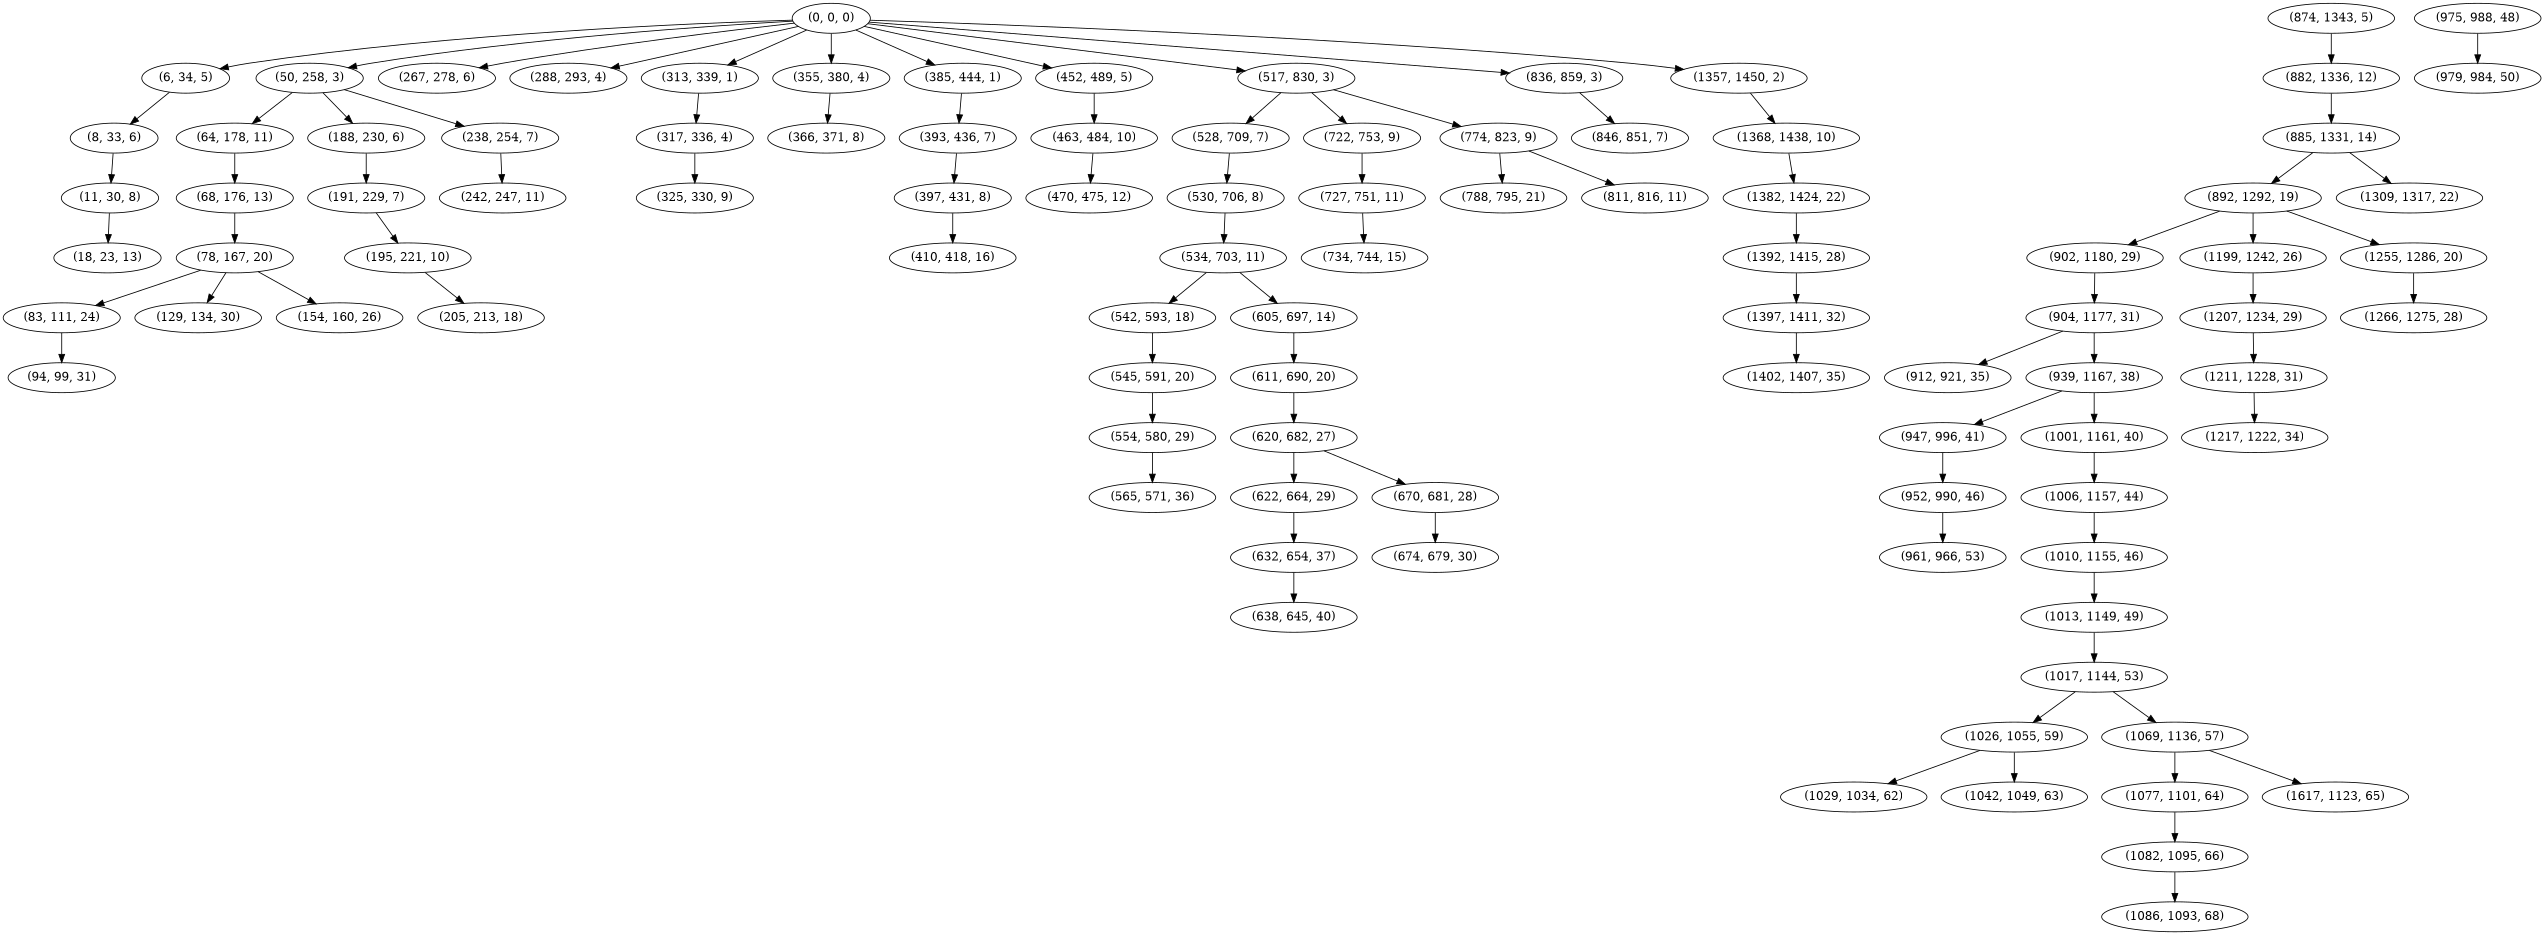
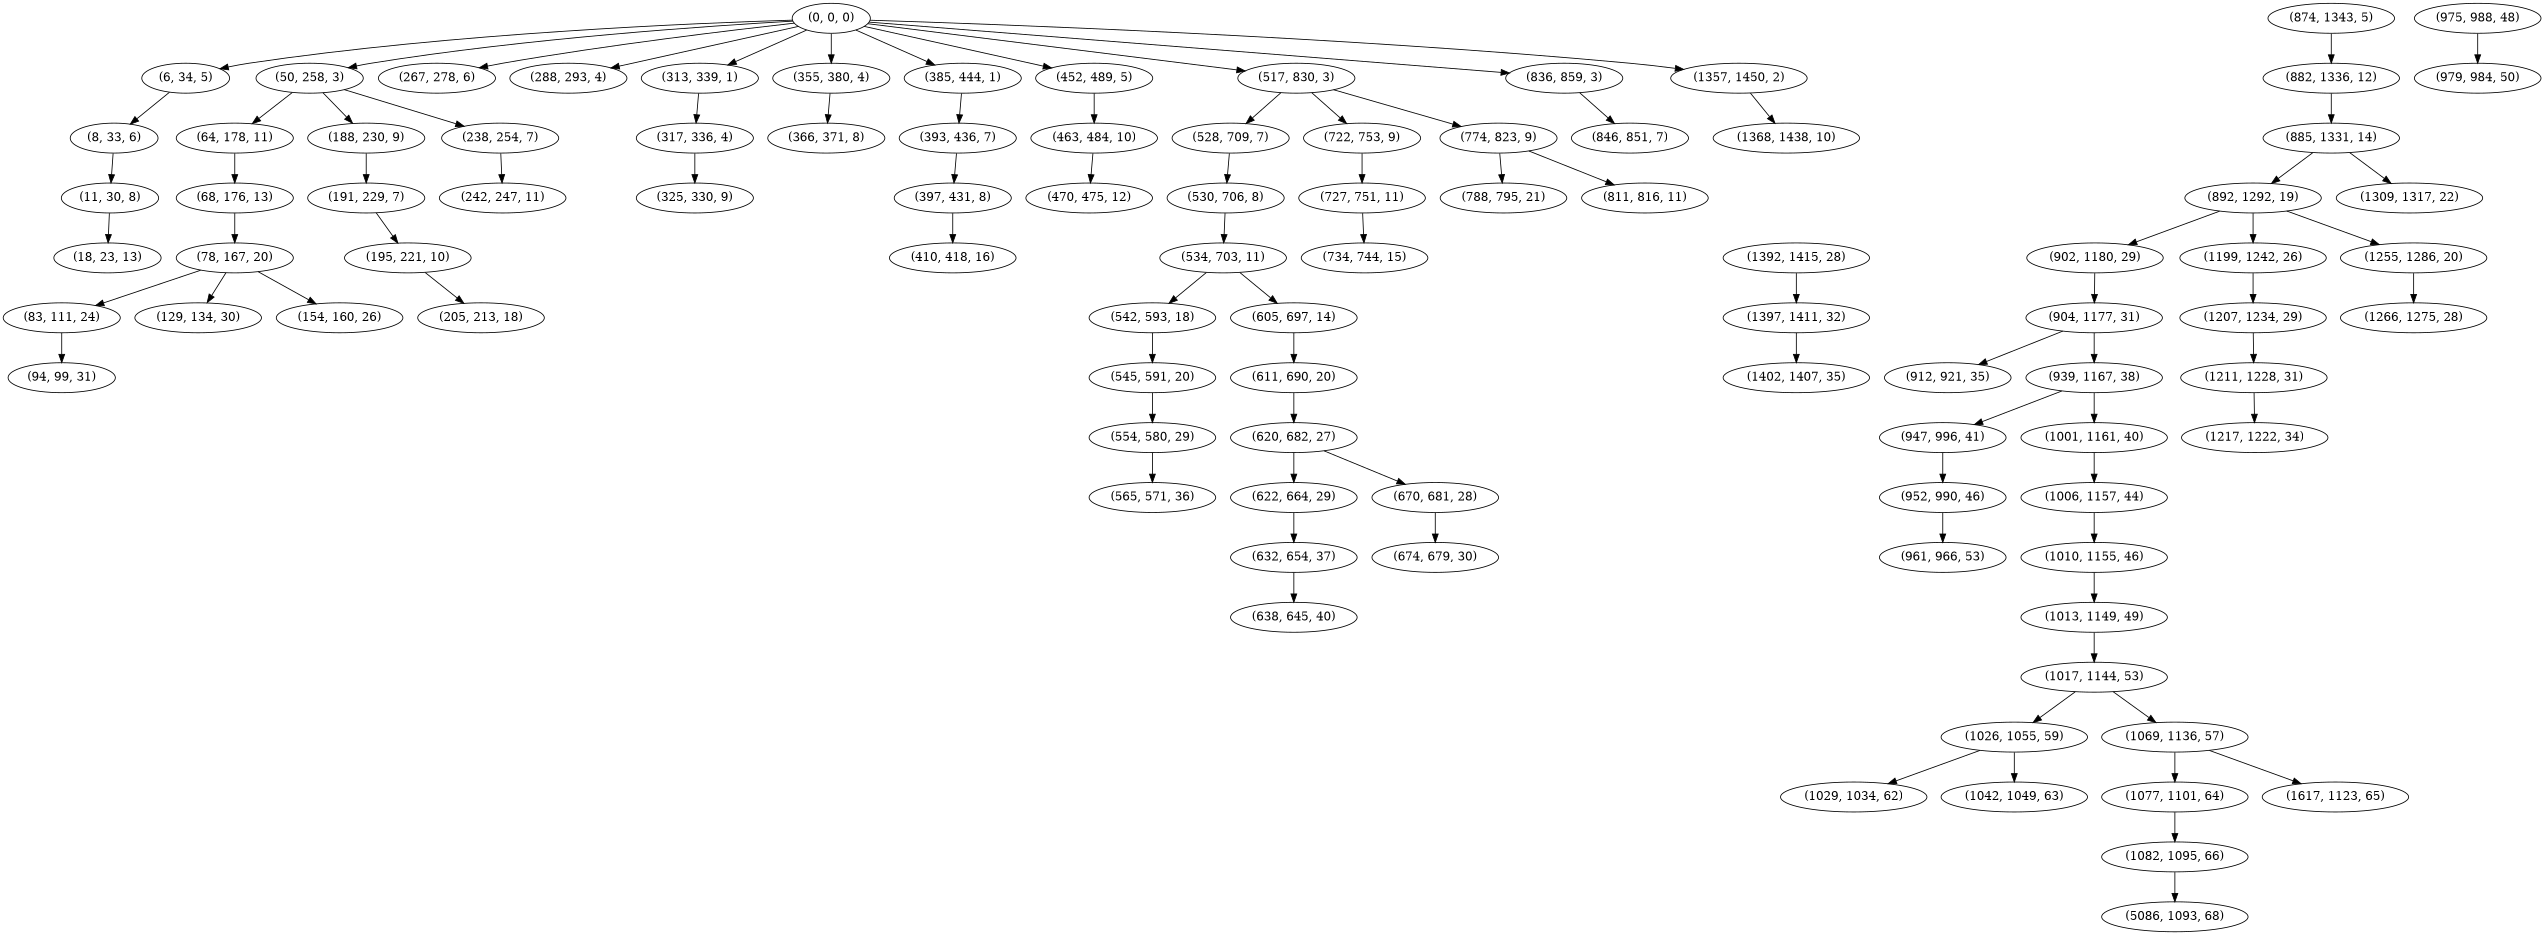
node "(188, 230, 6)": label "(188, 230, 6)" -> "(188, 230, 9)"
node "(1382, 1424, 22)": removed
node "(1086, 1093, 68)": label "(1086, 1093, 68)" -> "(5086, 1093, 68)"
